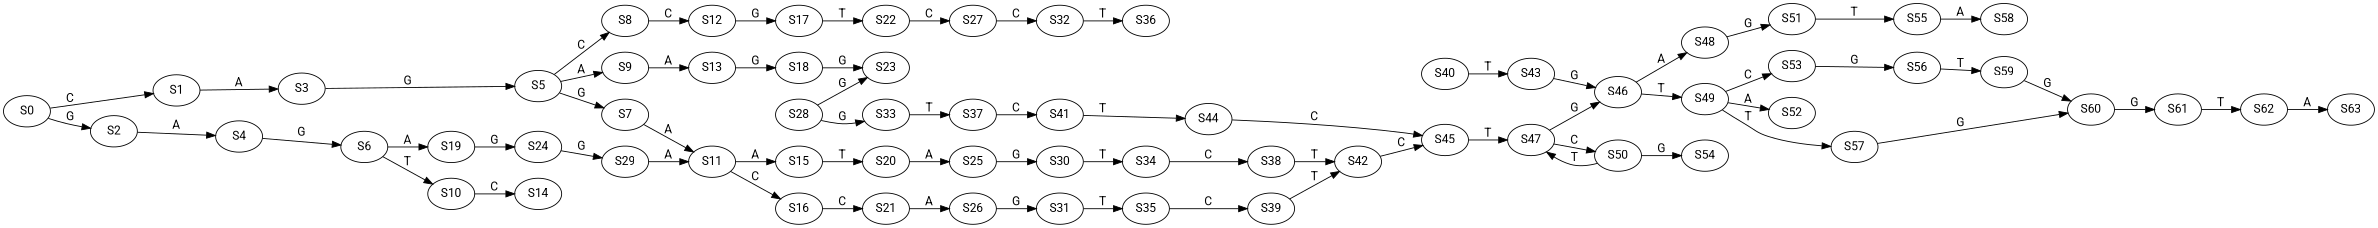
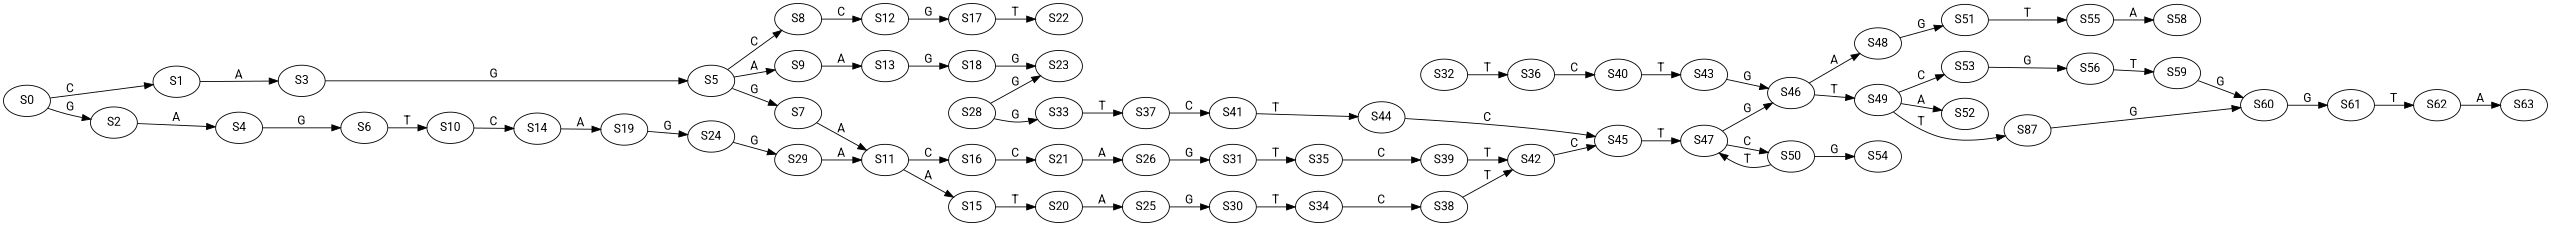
node "S27": removed
edge "S36" -> "S40": added, label "C"
edge "S6" -> "S19": now "S14" -> "S19"
node "S57": label "S57" -> "S87"
